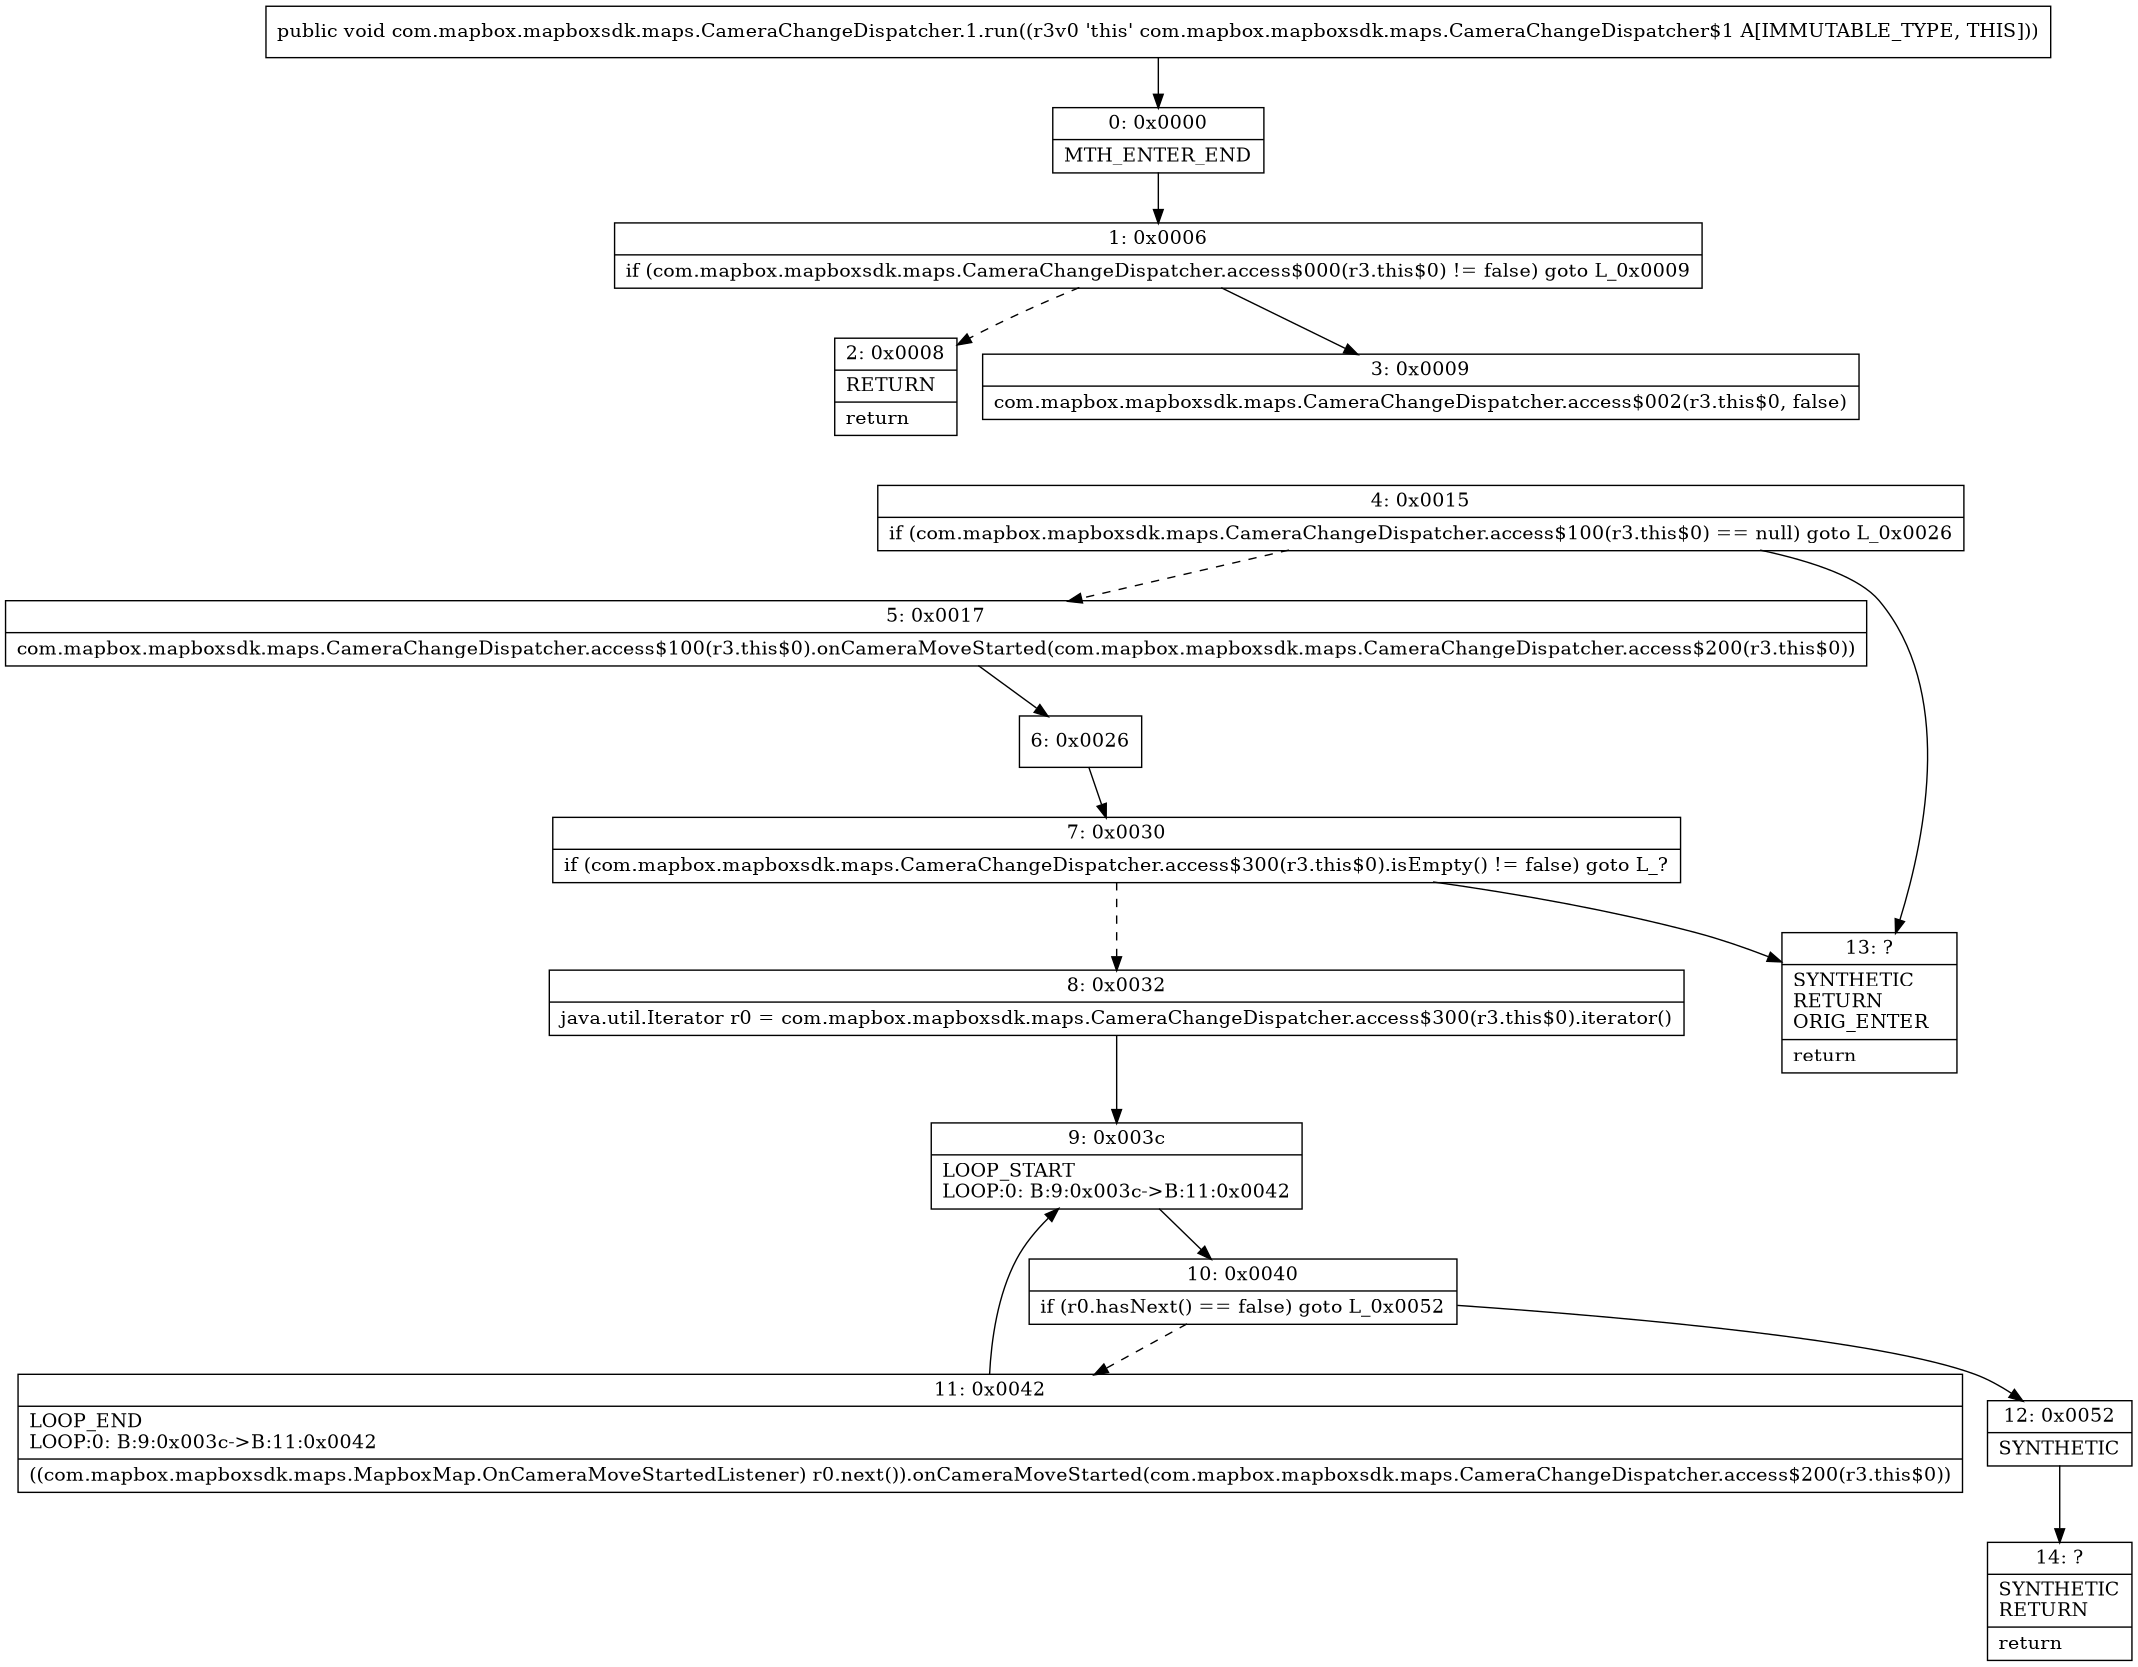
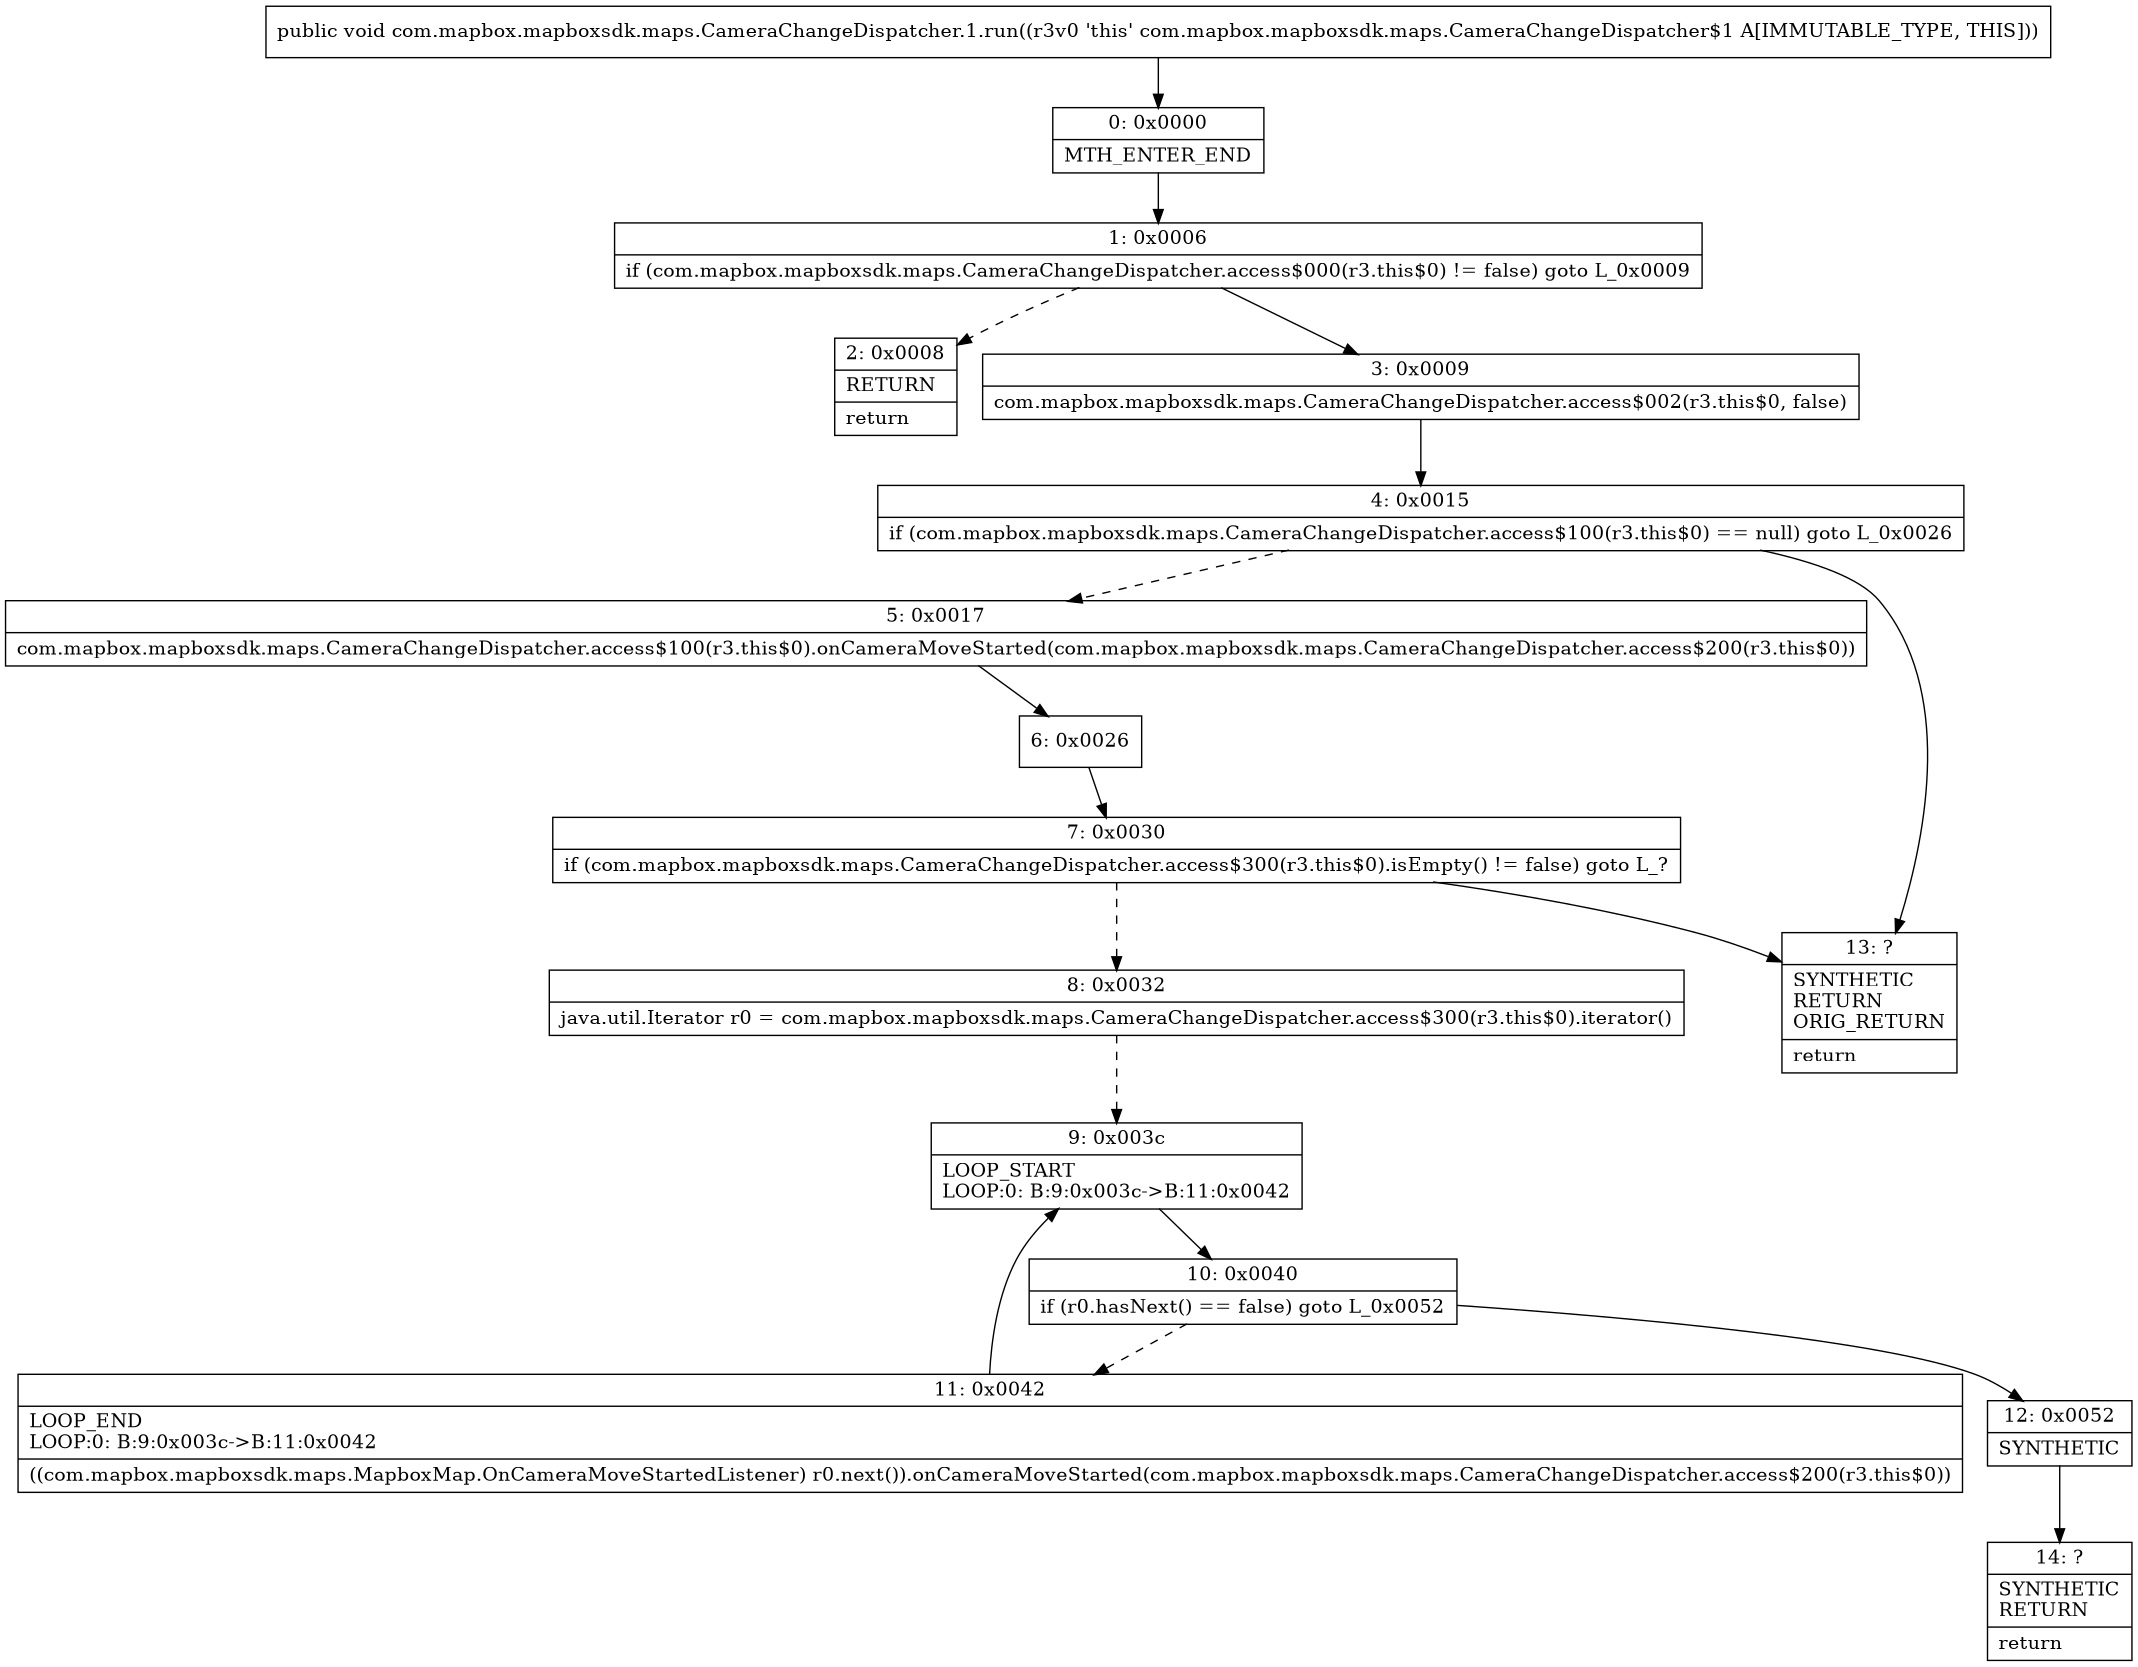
edge "3: 0x0009" -> "4: 0x0015": added
node "13: ?": text "ORIG_ENTER" -> "ORIG_RETURN"
edge "8: 0x0032" -> "9: 0x003c": style solid -> dashed
